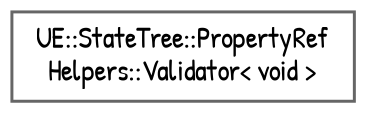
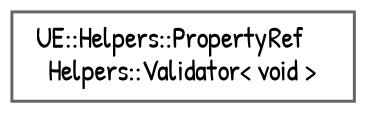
node "UE::StateTree::PropertyRef Helpers::Validator< void >": label "UE::StateTree::PropertyRef Helpers::Validator< void >" -> "UE::Helpers::PropertyRef Helpers::Validator< void >"
